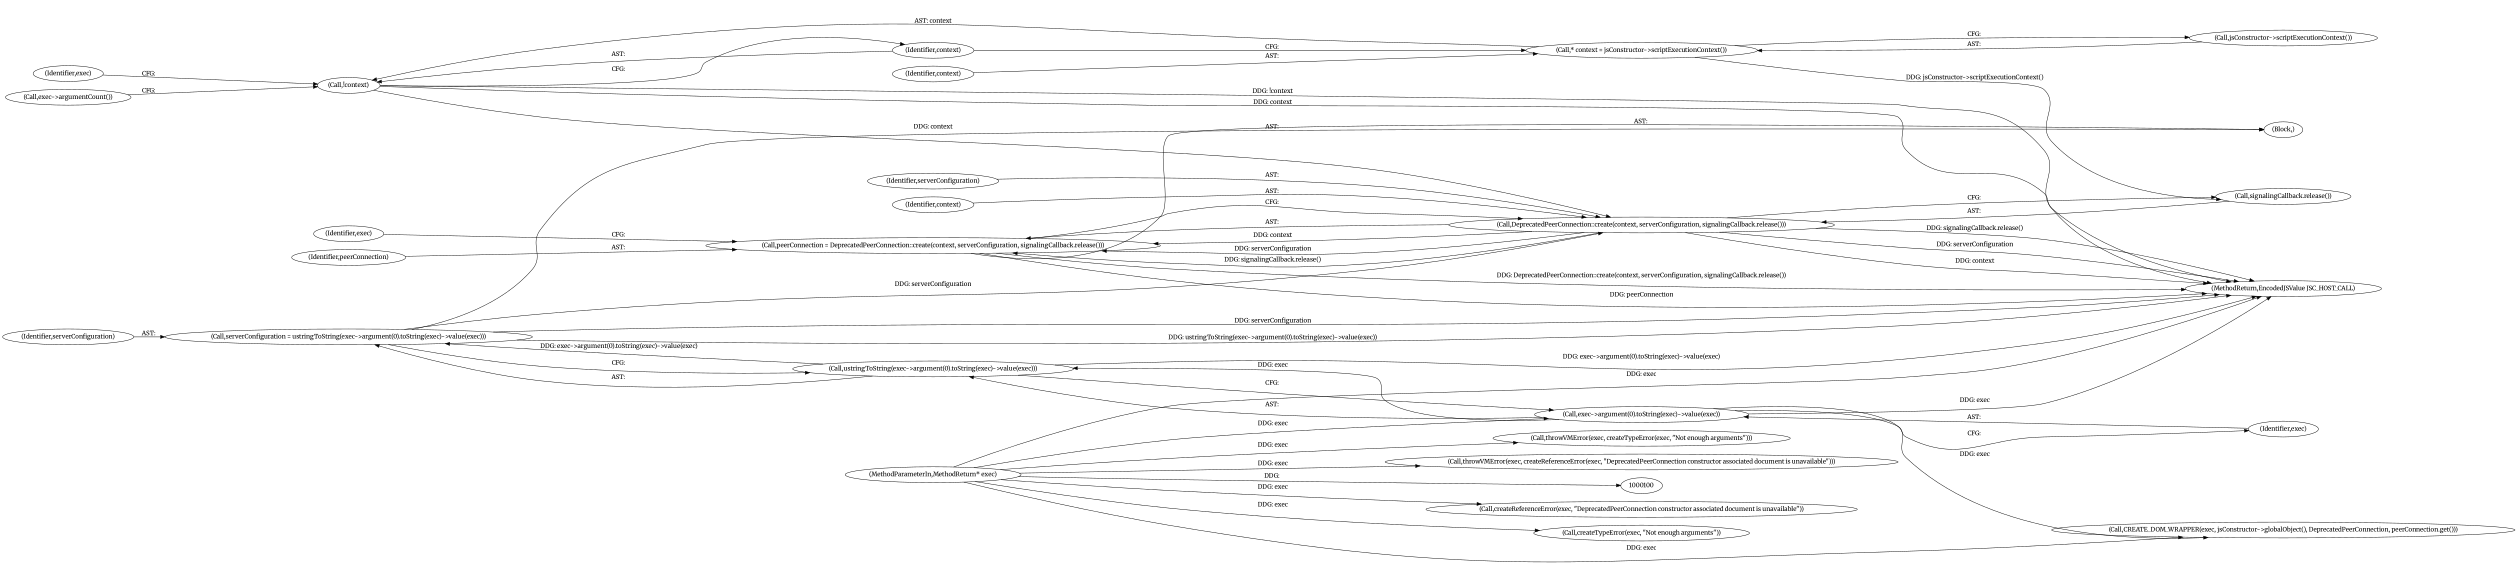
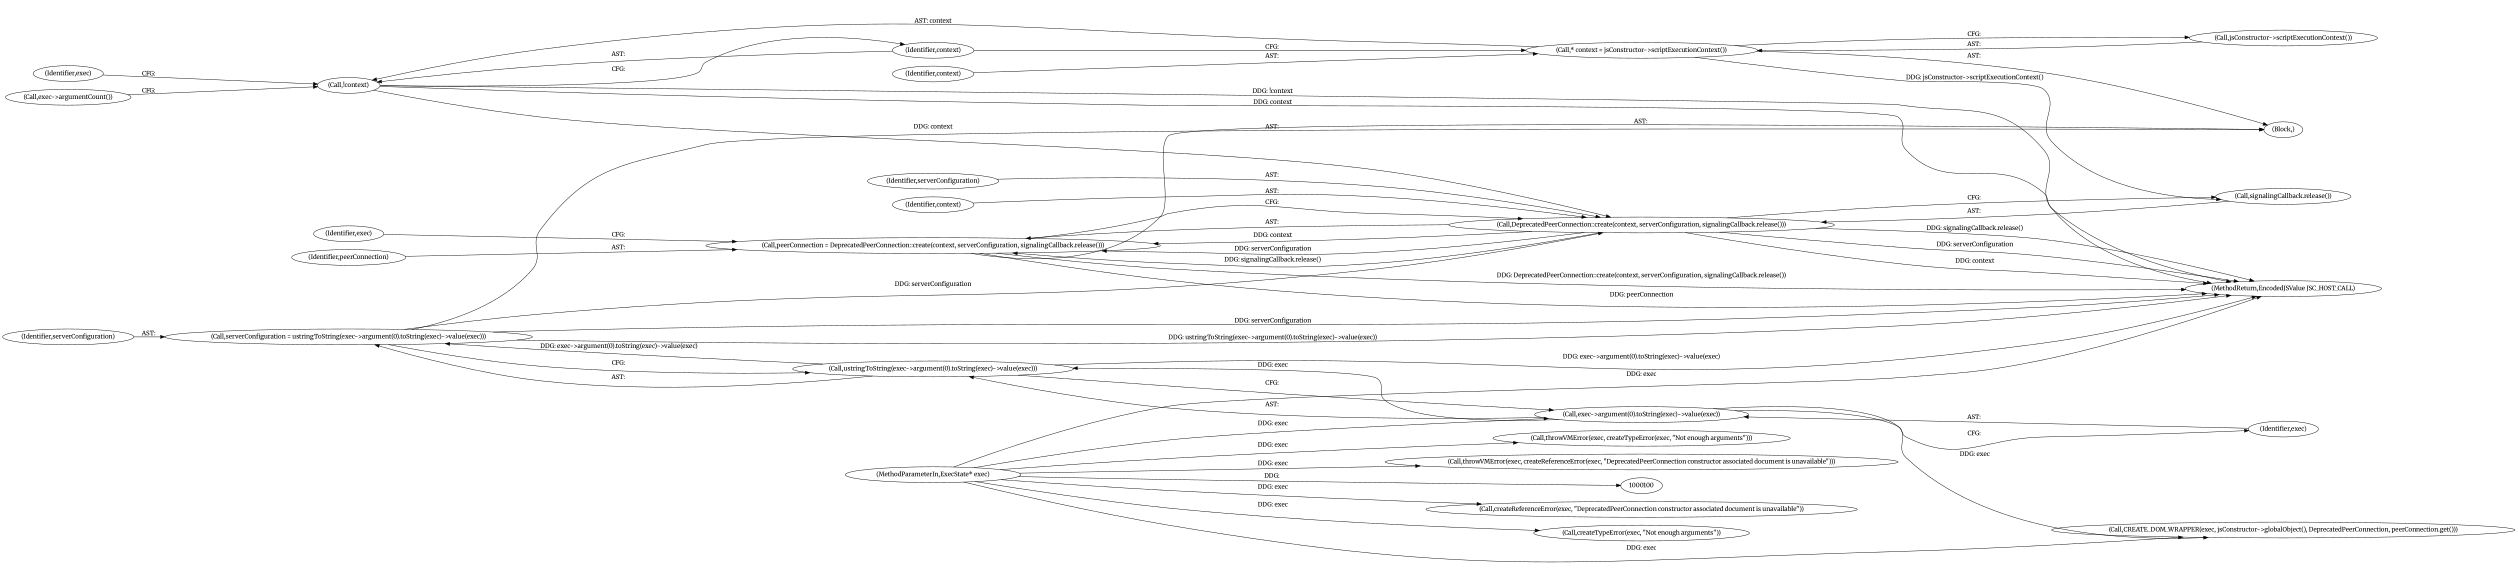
edge "(Call,* context = jsConstructor->scriptExecutionContext())" -> "(Block,)": added, label "AST:"
edge "(Call,exec->argument(0).toString(exec)->value(exec))" -> "(MethodReturn,EncodedJSValue JSC_HOST_CALL)": removed, label "DDG: exec"
node "(MethodParameterIn,MethodReturn* exec)": label "(MethodParameterIn,MethodReturn* exec)" -> "(MethodParameterIn,ExecState* exec)"
